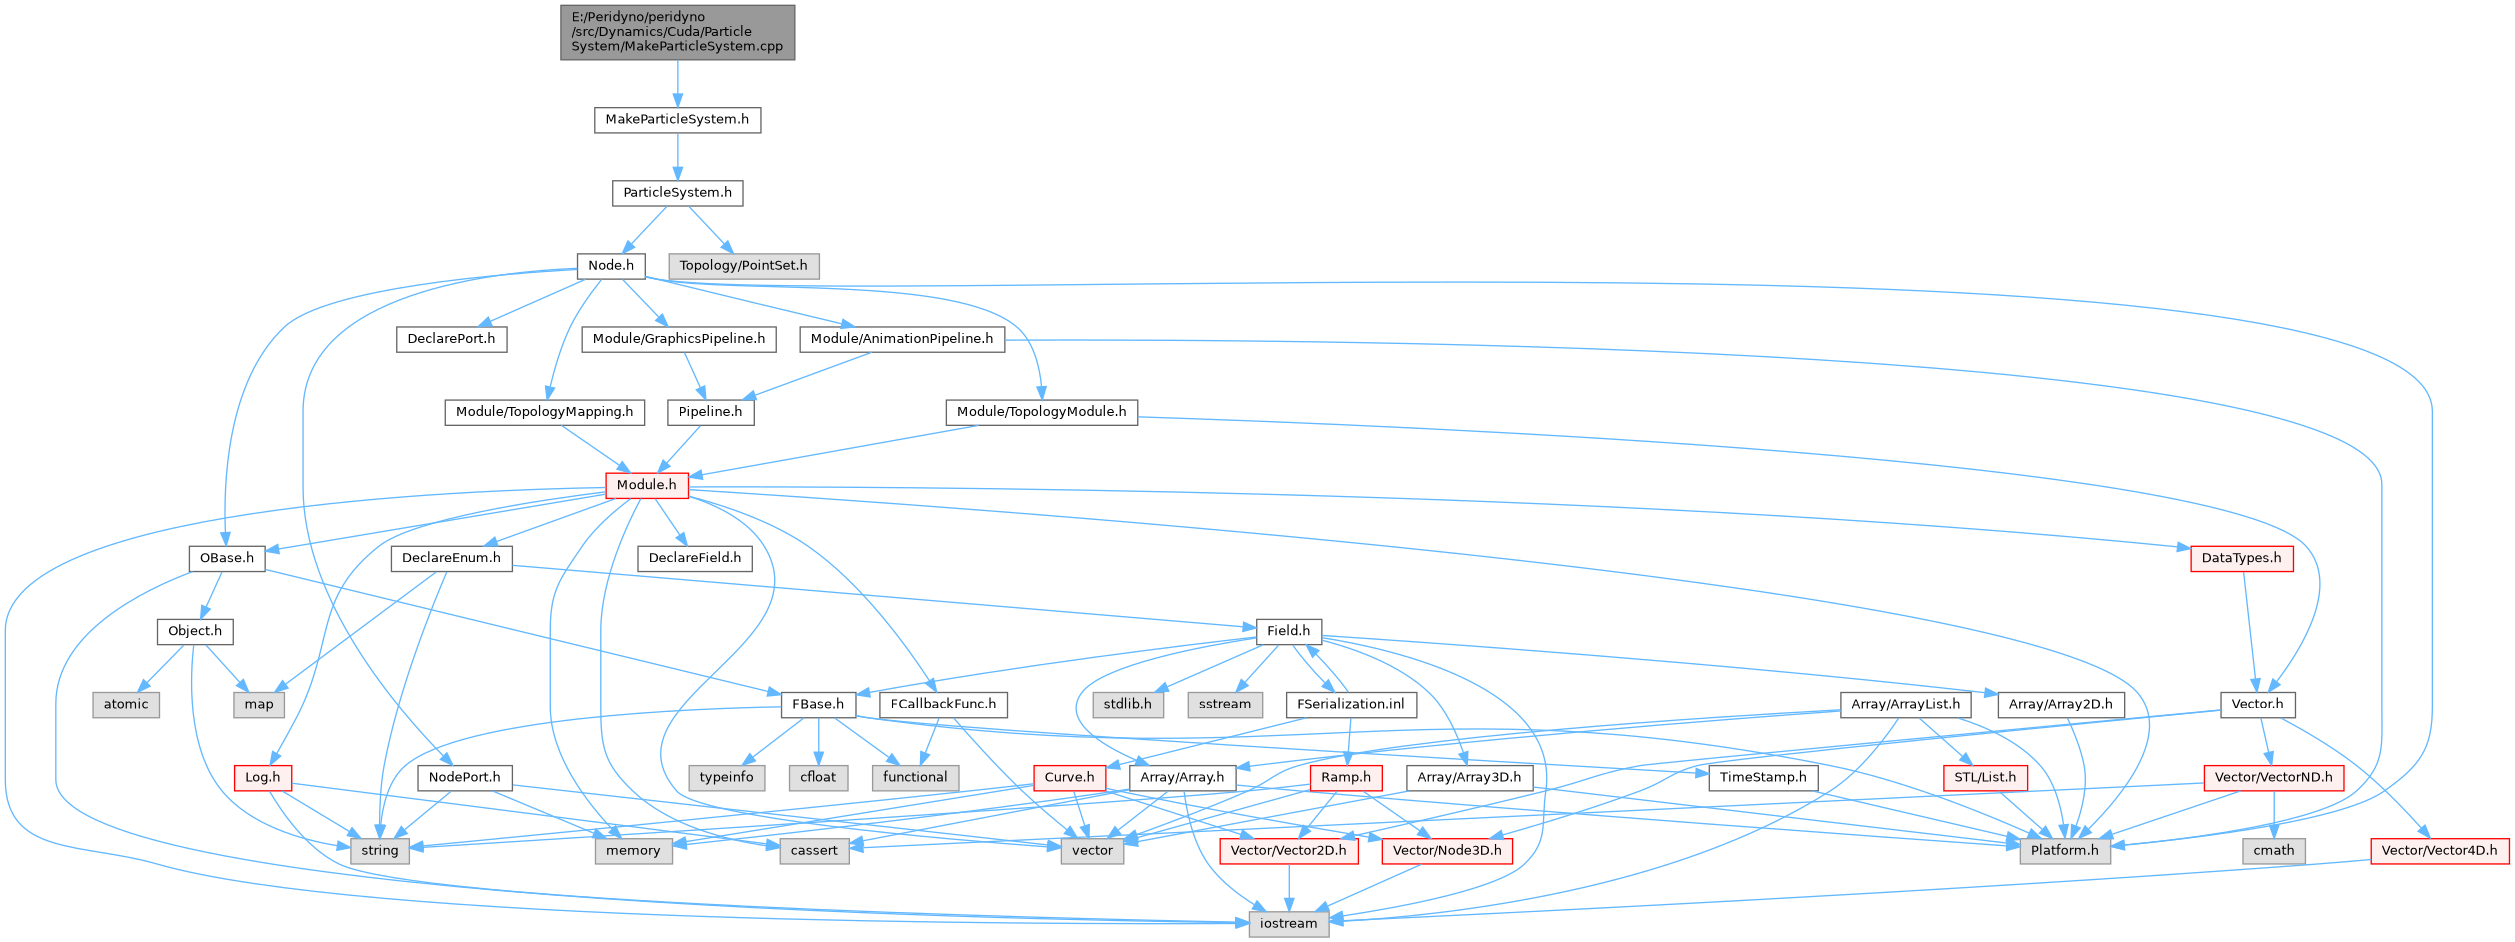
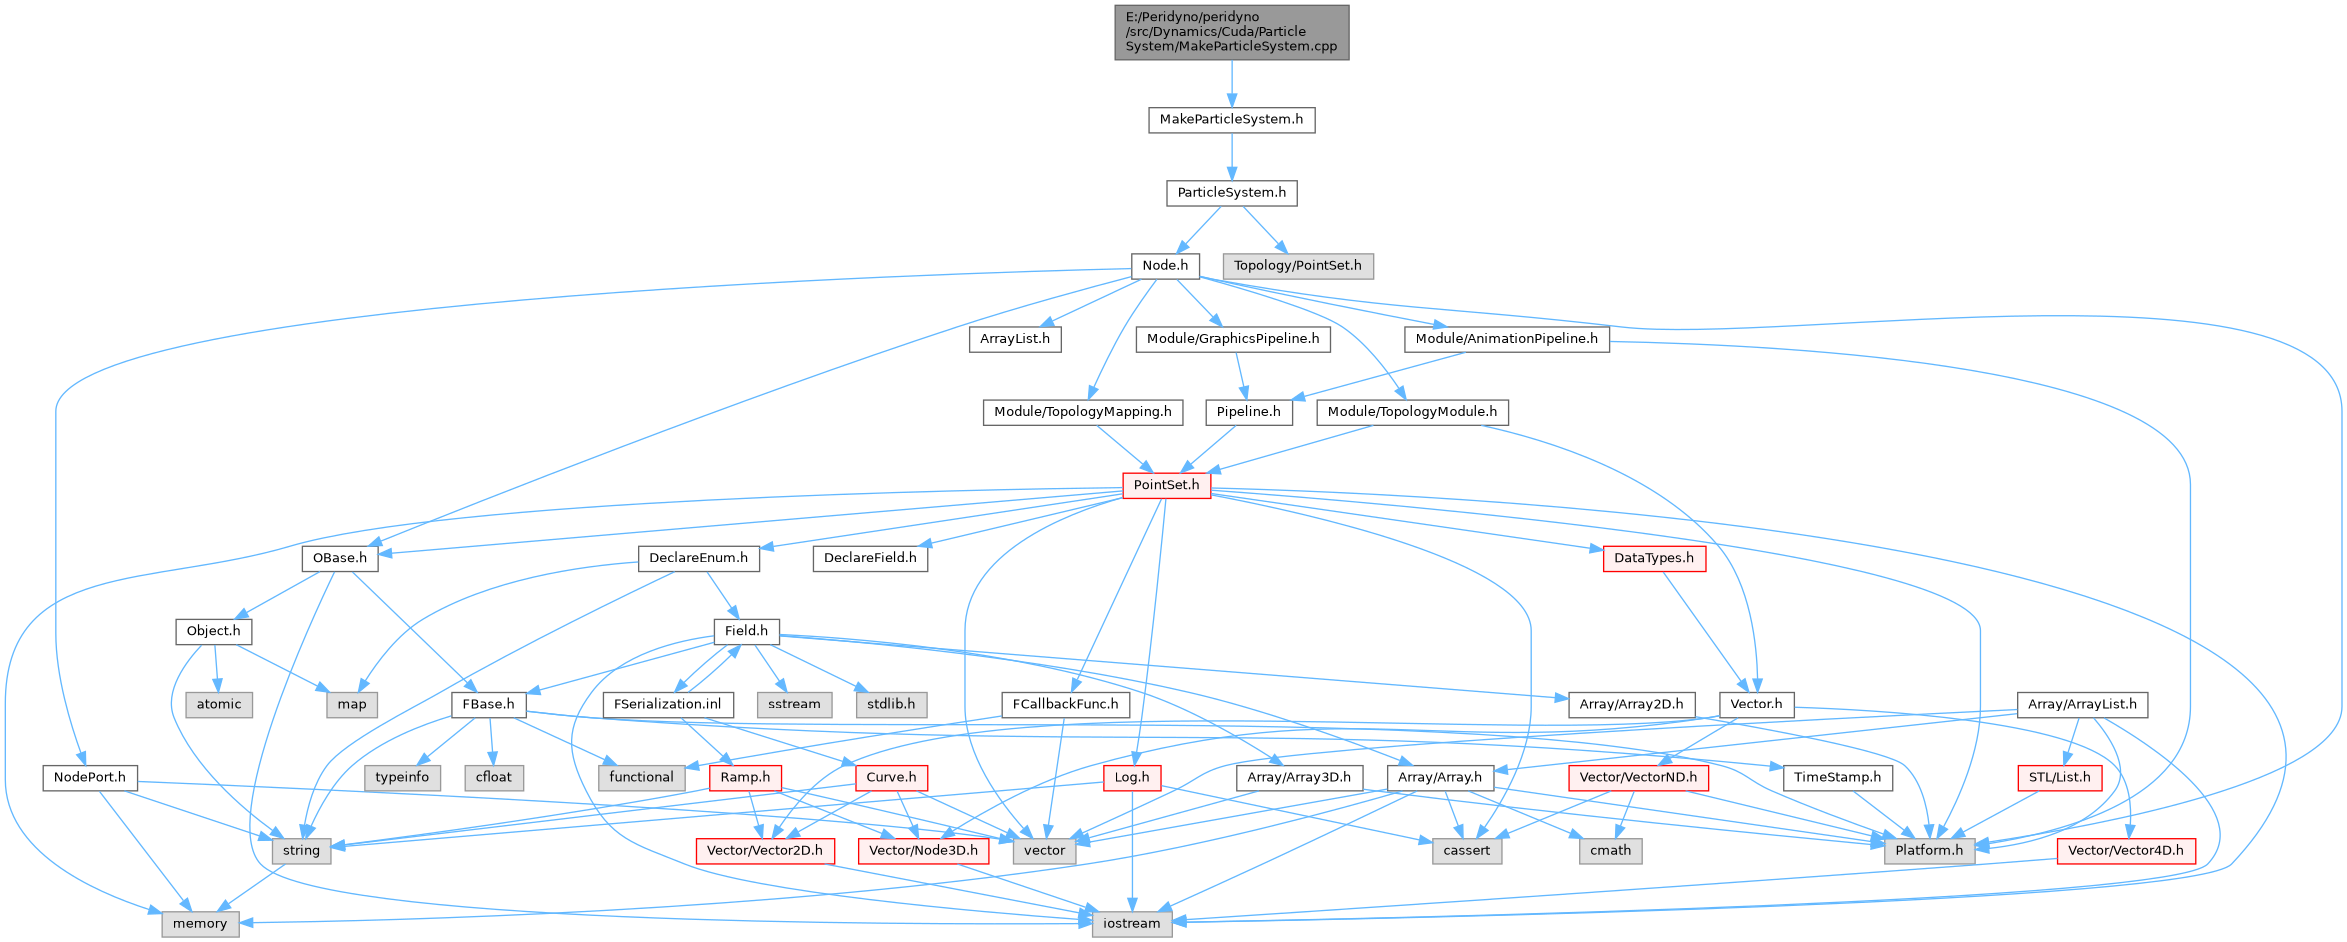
node "DeclarePort.h": label "DeclarePort.h" -> "ArrayList.h"
node "Module.h": label "Module.h" -> "PointSet.h"
edge "Curve.h" -> "memory": now "string" -> "memory"
edge "Array/Array.h" -> "cmath": added
